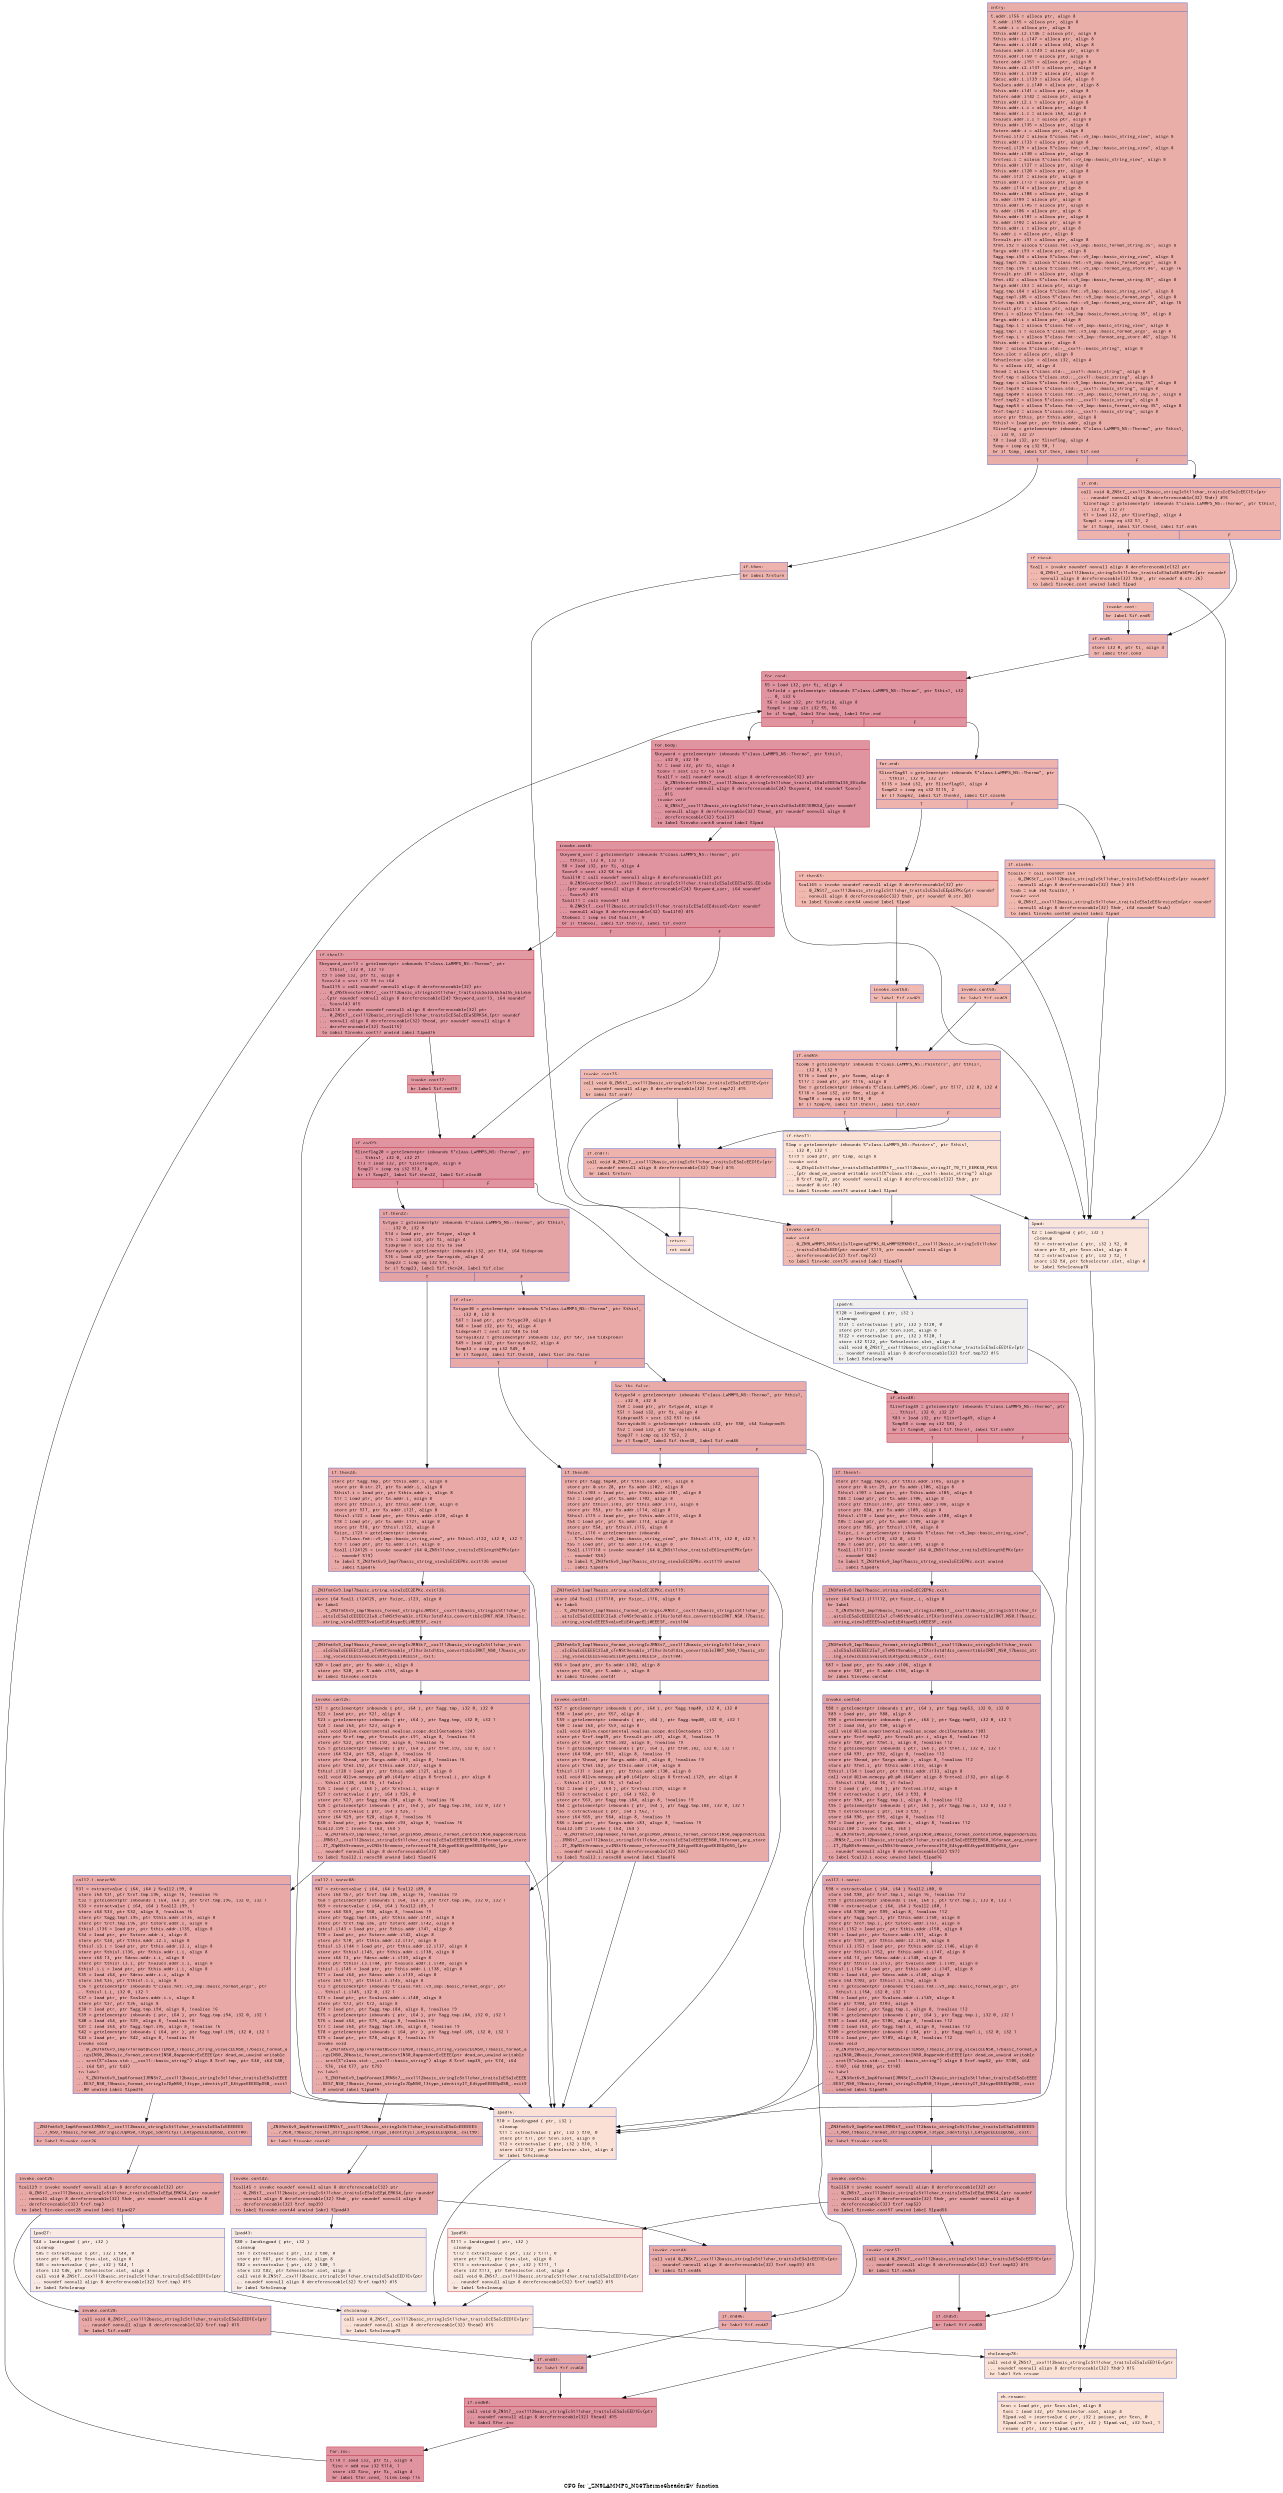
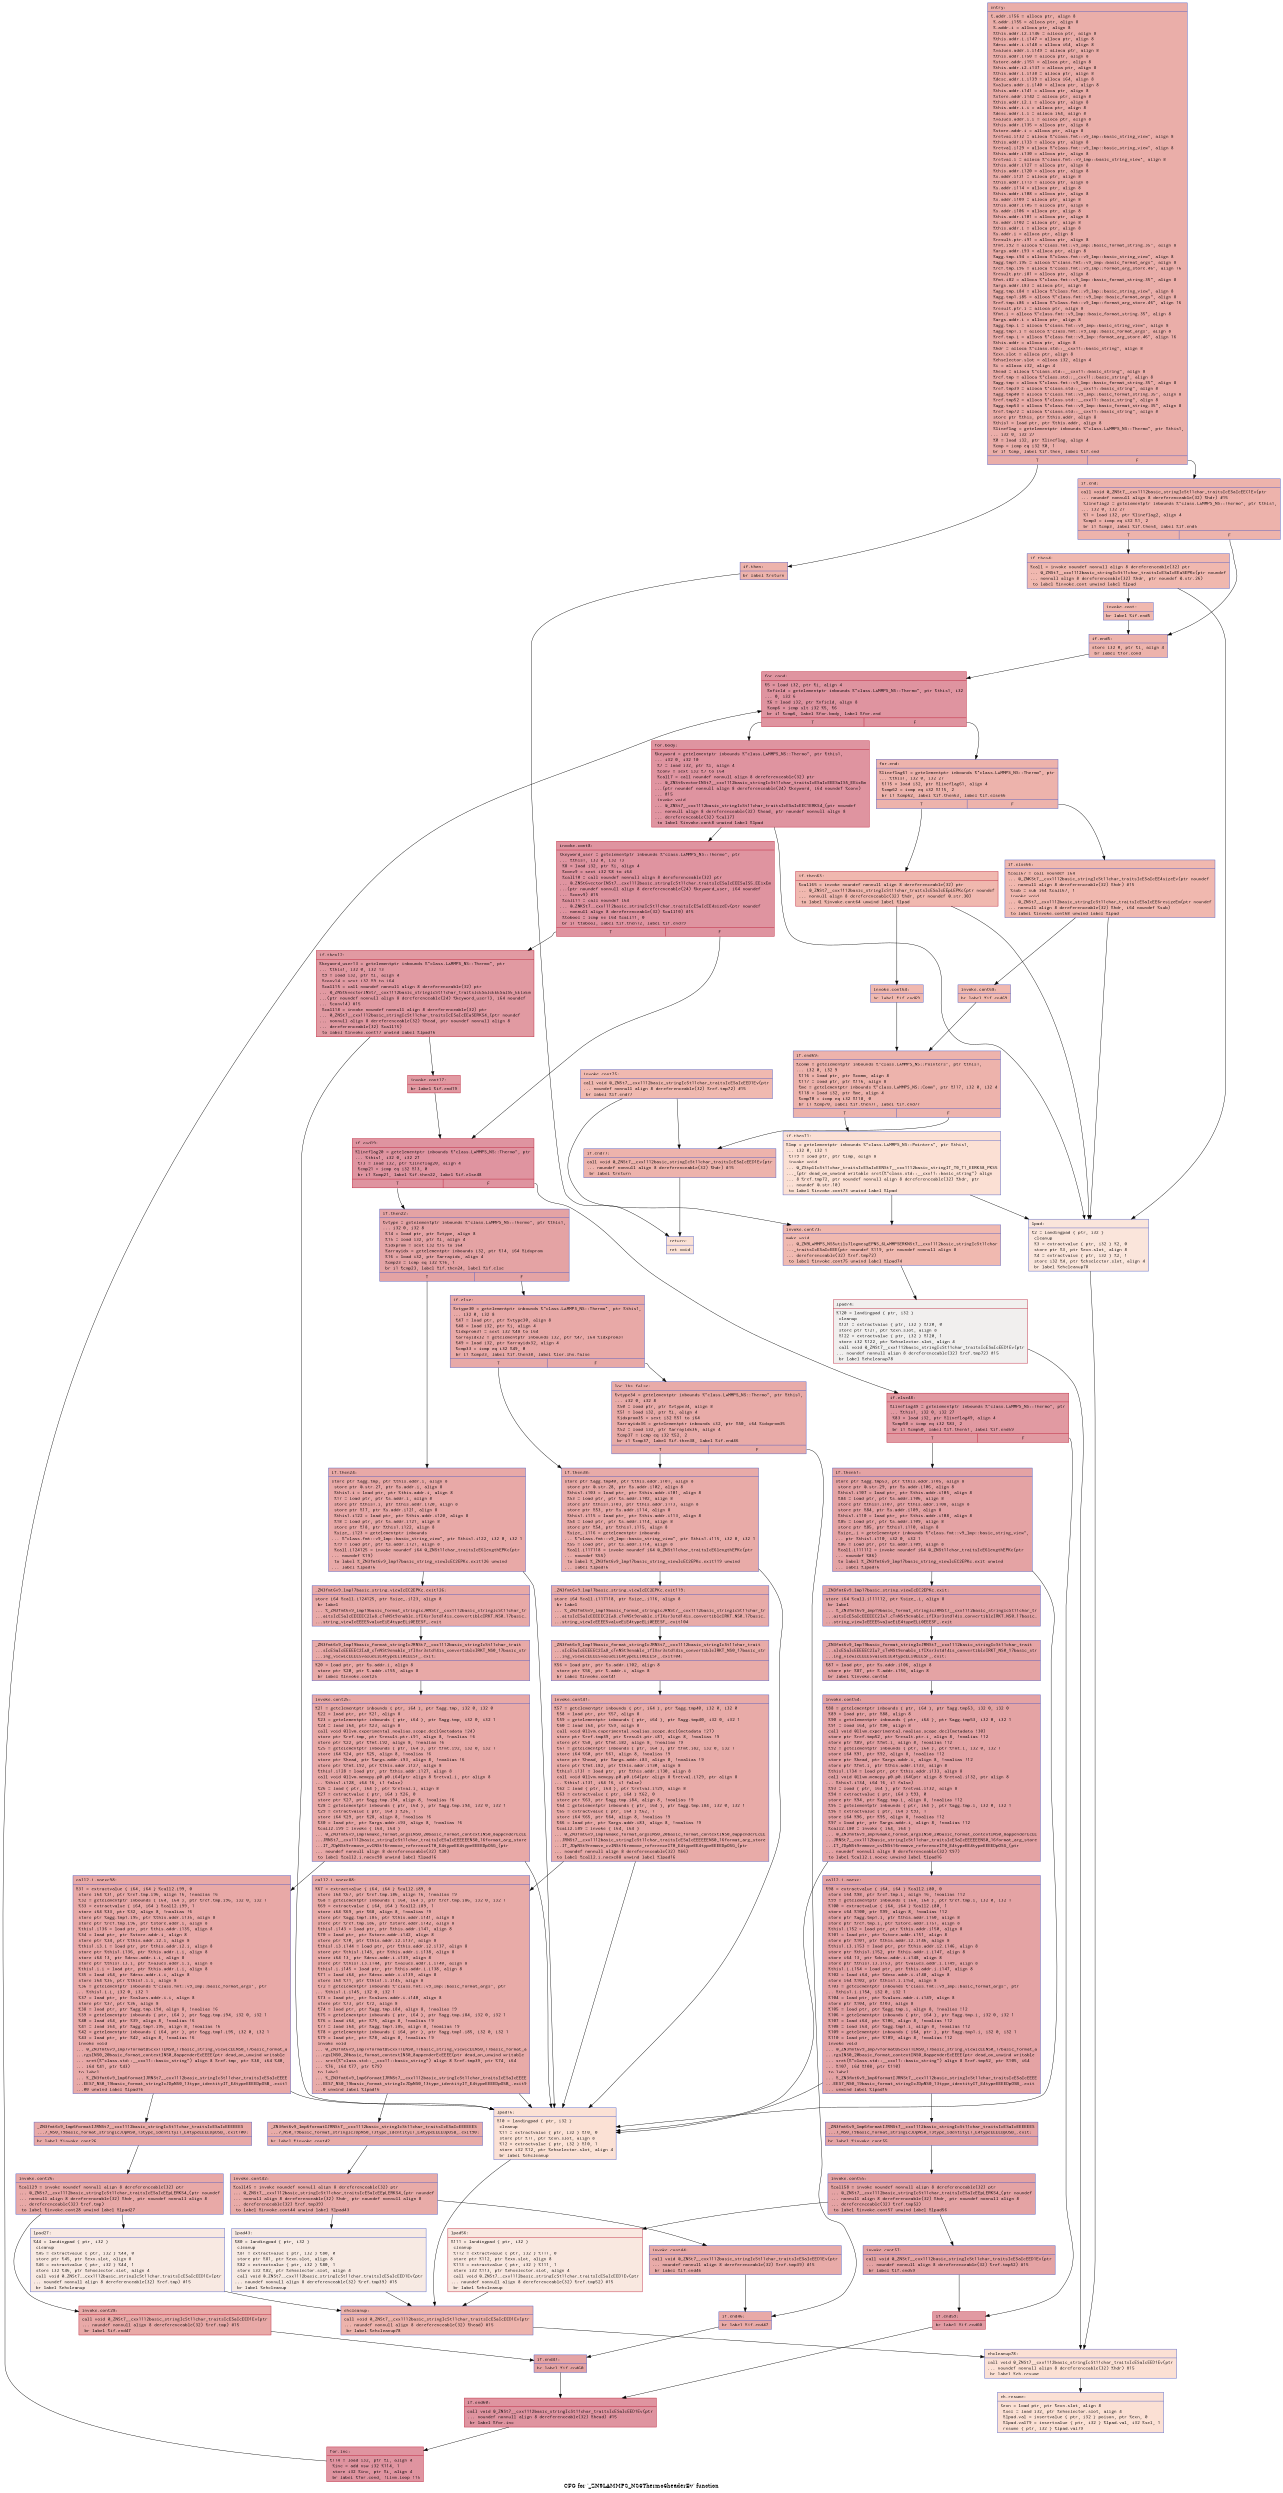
node "lpad74:": color #3d50c3ff -> #b70d28ff
node "invoke.cont28:": color #3d50c3ff -> #b70d28ff
node "ehcleanup:": fillcolor #f7bca170 -> #d6524470
